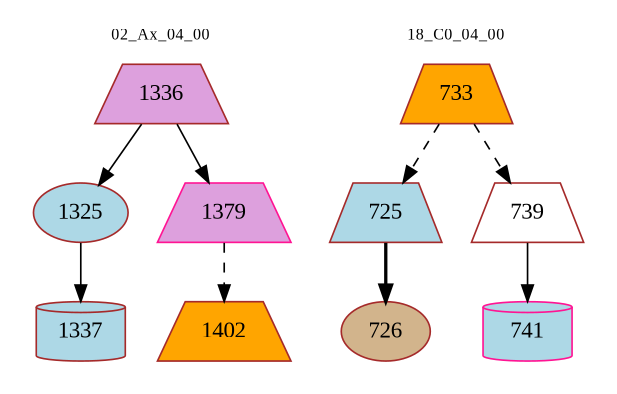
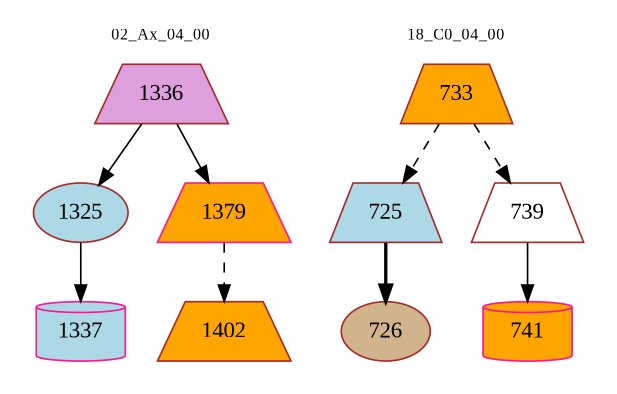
node "1379": fillcolor plum -> orange
node "1337": color brown -> deeppink
node "741": fillcolor lightblue -> orange
